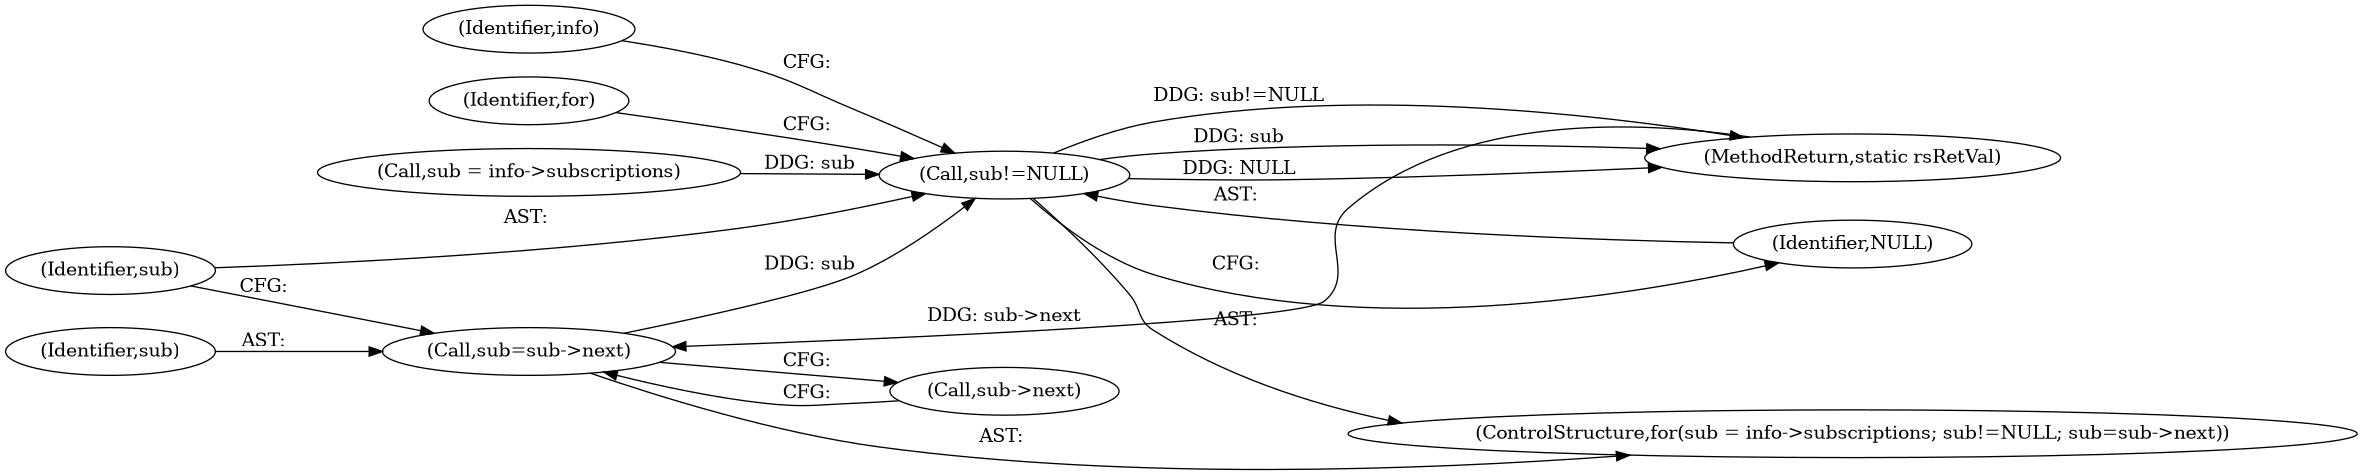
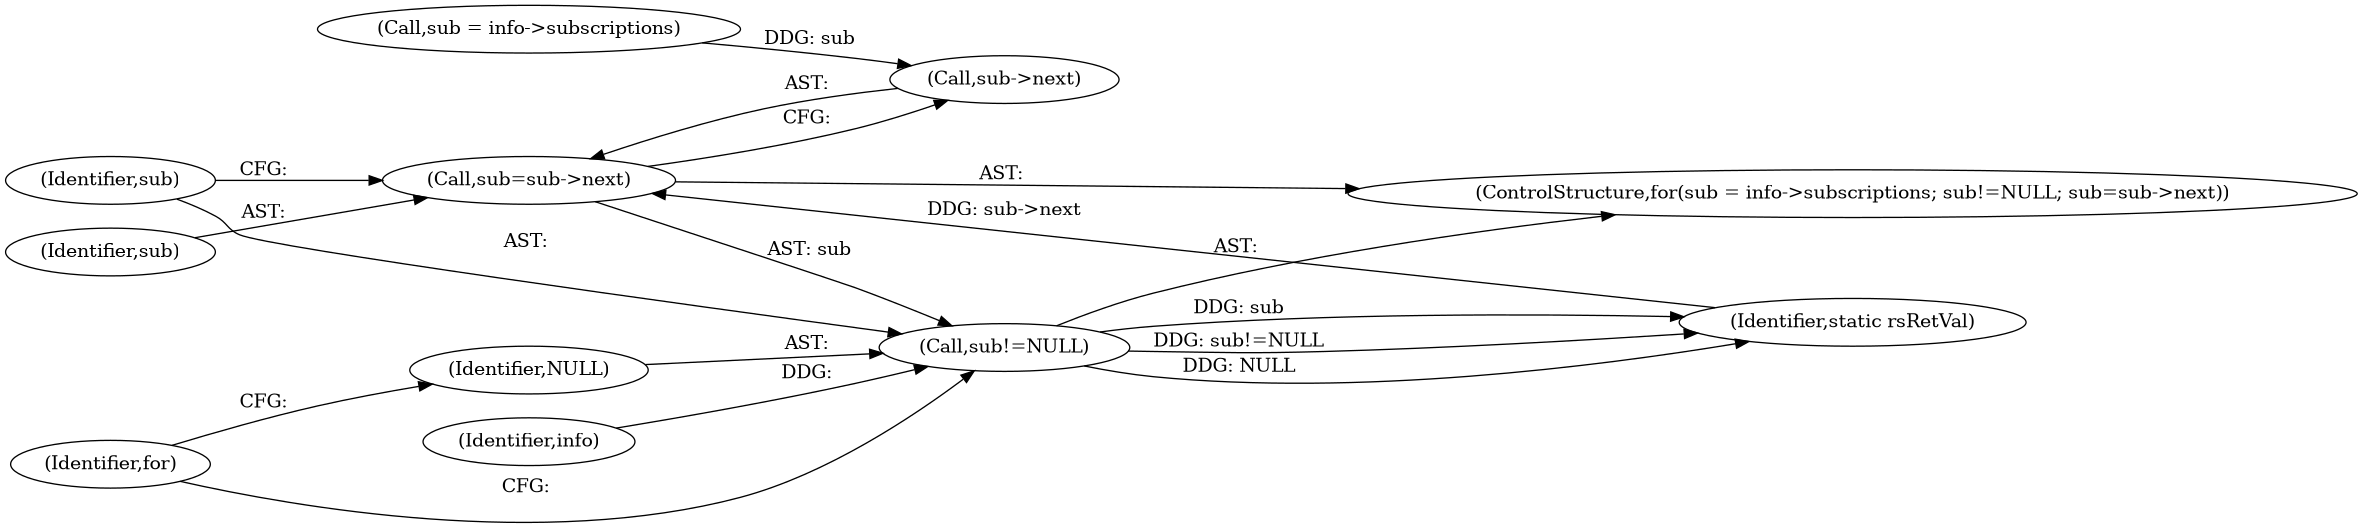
edge "(Identifier,info)" -> "(Call,sub!=NULL)": label "CFG: " -> "DDG: "
node "(MethodReturn,static rsRetVal)": label "(MethodReturn,static rsRetVal)" -> "(Identifier,static rsRetVal)"
edge "(Call,sub = info->subscriptions)" -> "(Call,sub!=NULL)": now "(Call,sub = info->subscriptions)" -> "(Call,sub->next)"
edge "(Call,sub=sub->next)" -> "(Call,sub!=NULL)": label "DDG: sub" -> "AST: sub"
edge "(Call,sub!=NULL)" -> "(Identifier,NULL)": now "(Identifier,for)" -> "(Identifier,NULL)"
edge "(Call,sub->next)" -> "(Call,sub=sub->next)": label "CFG: " -> "AST: "
